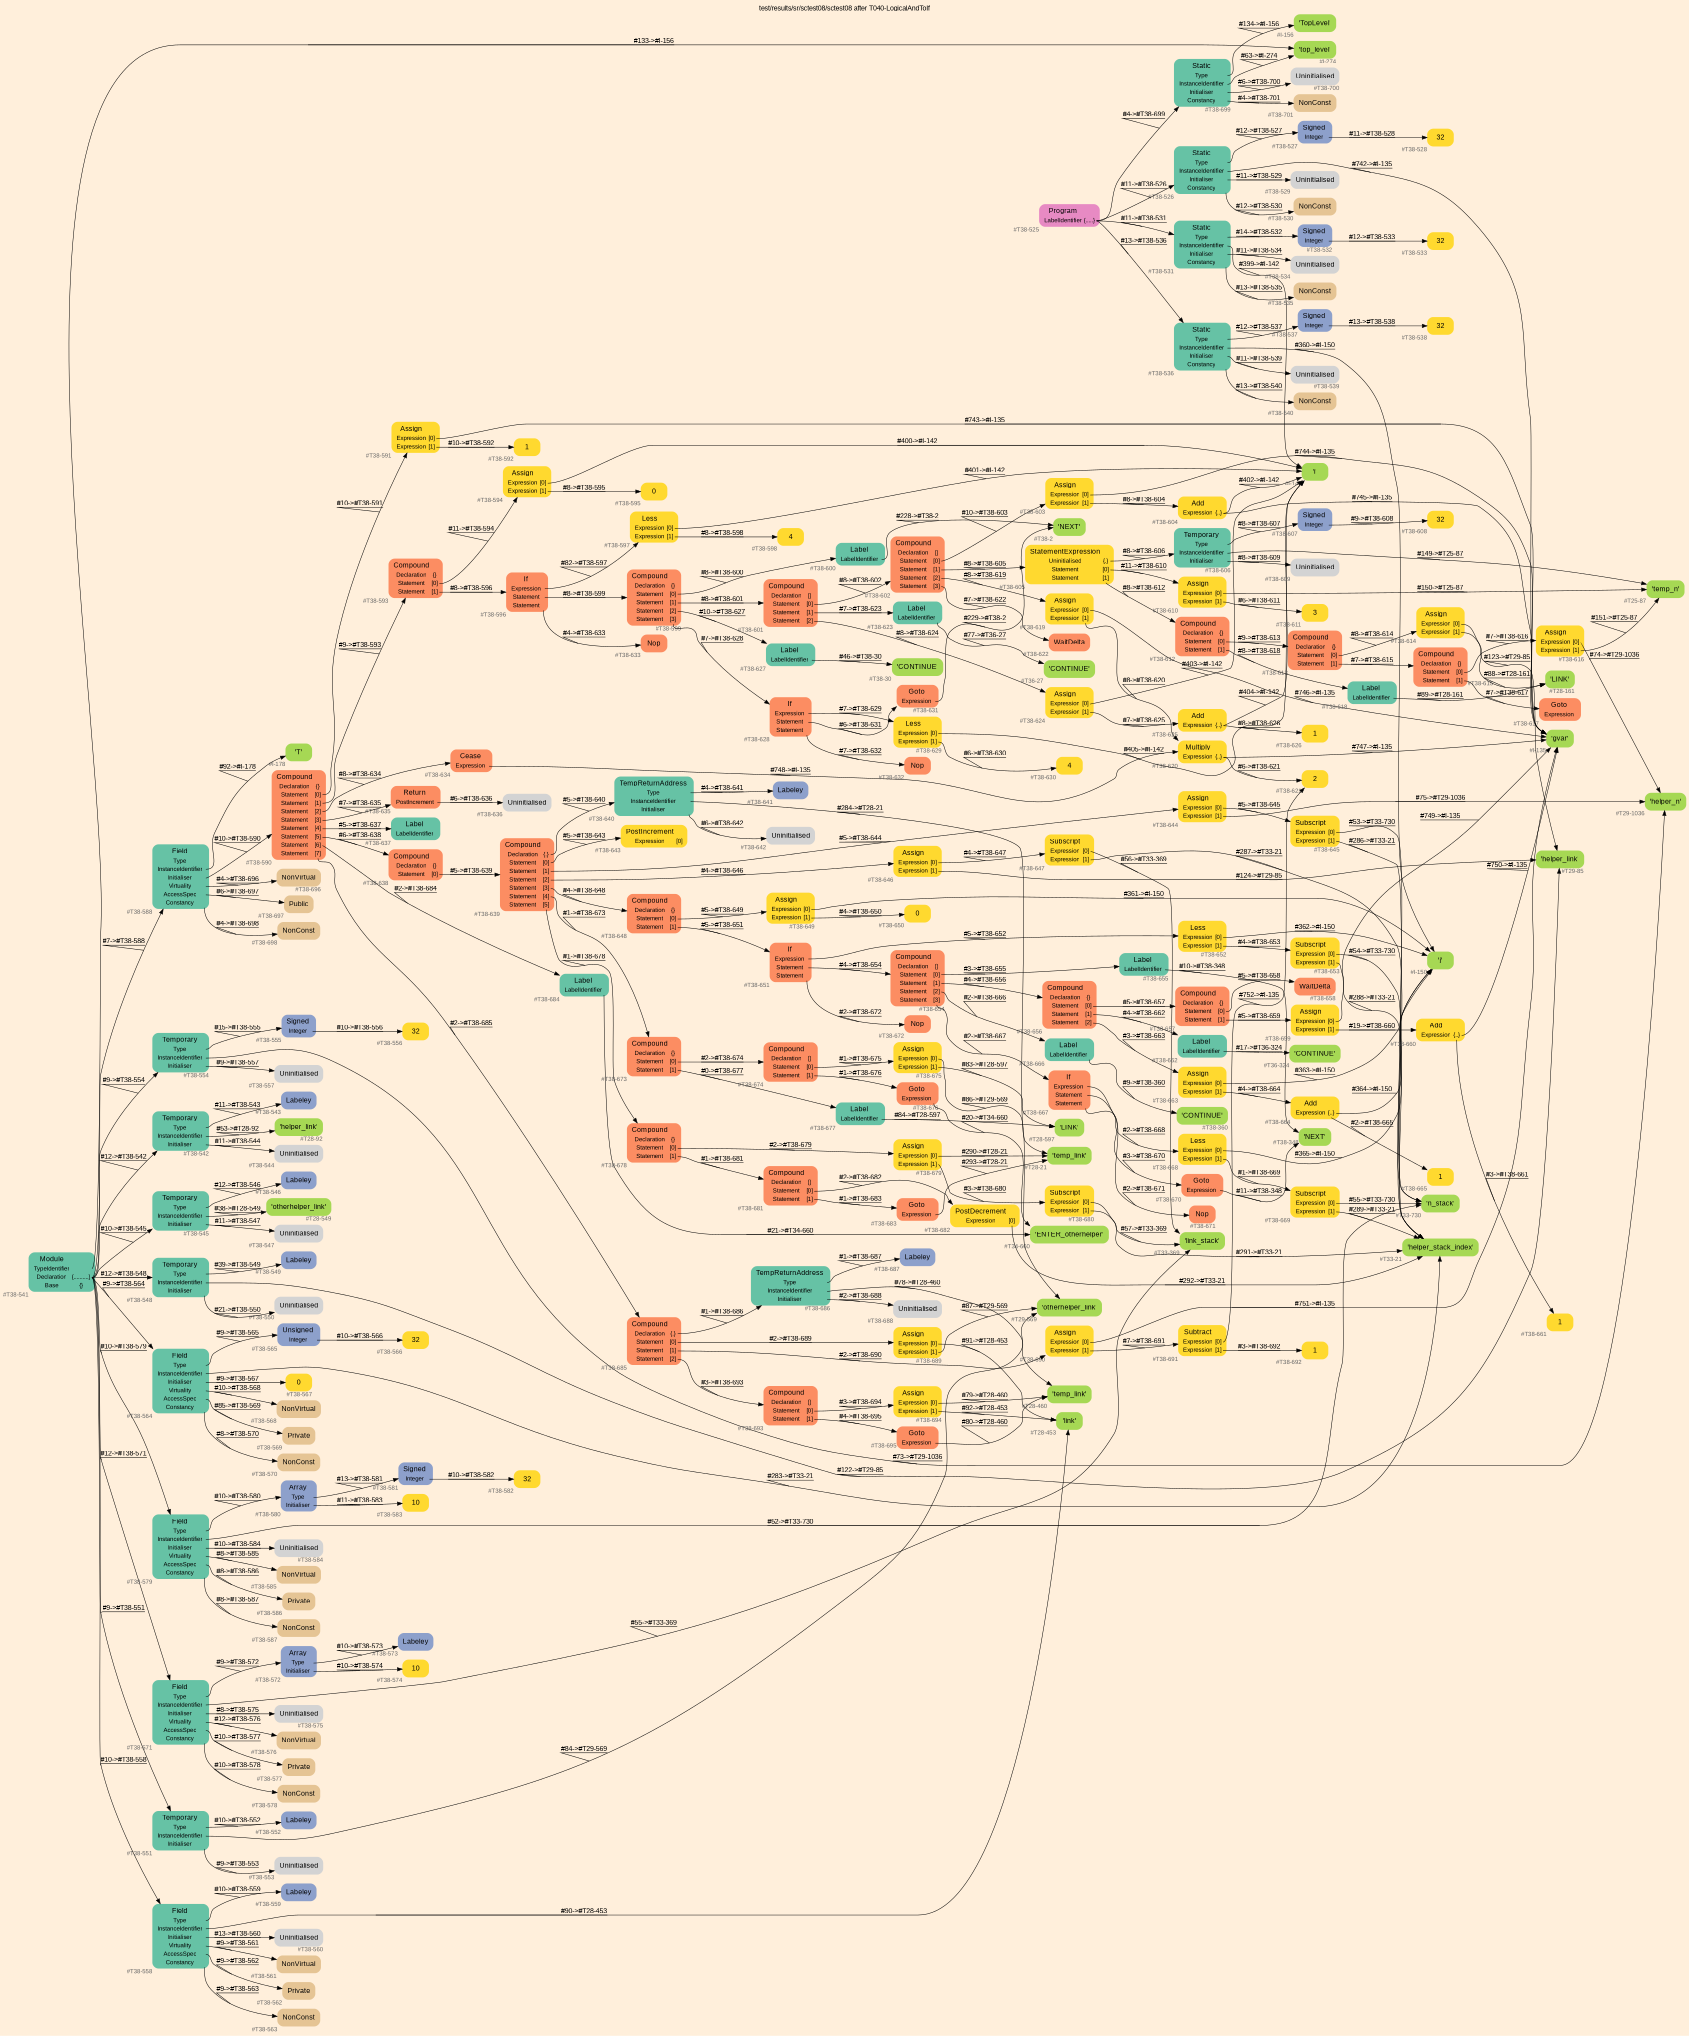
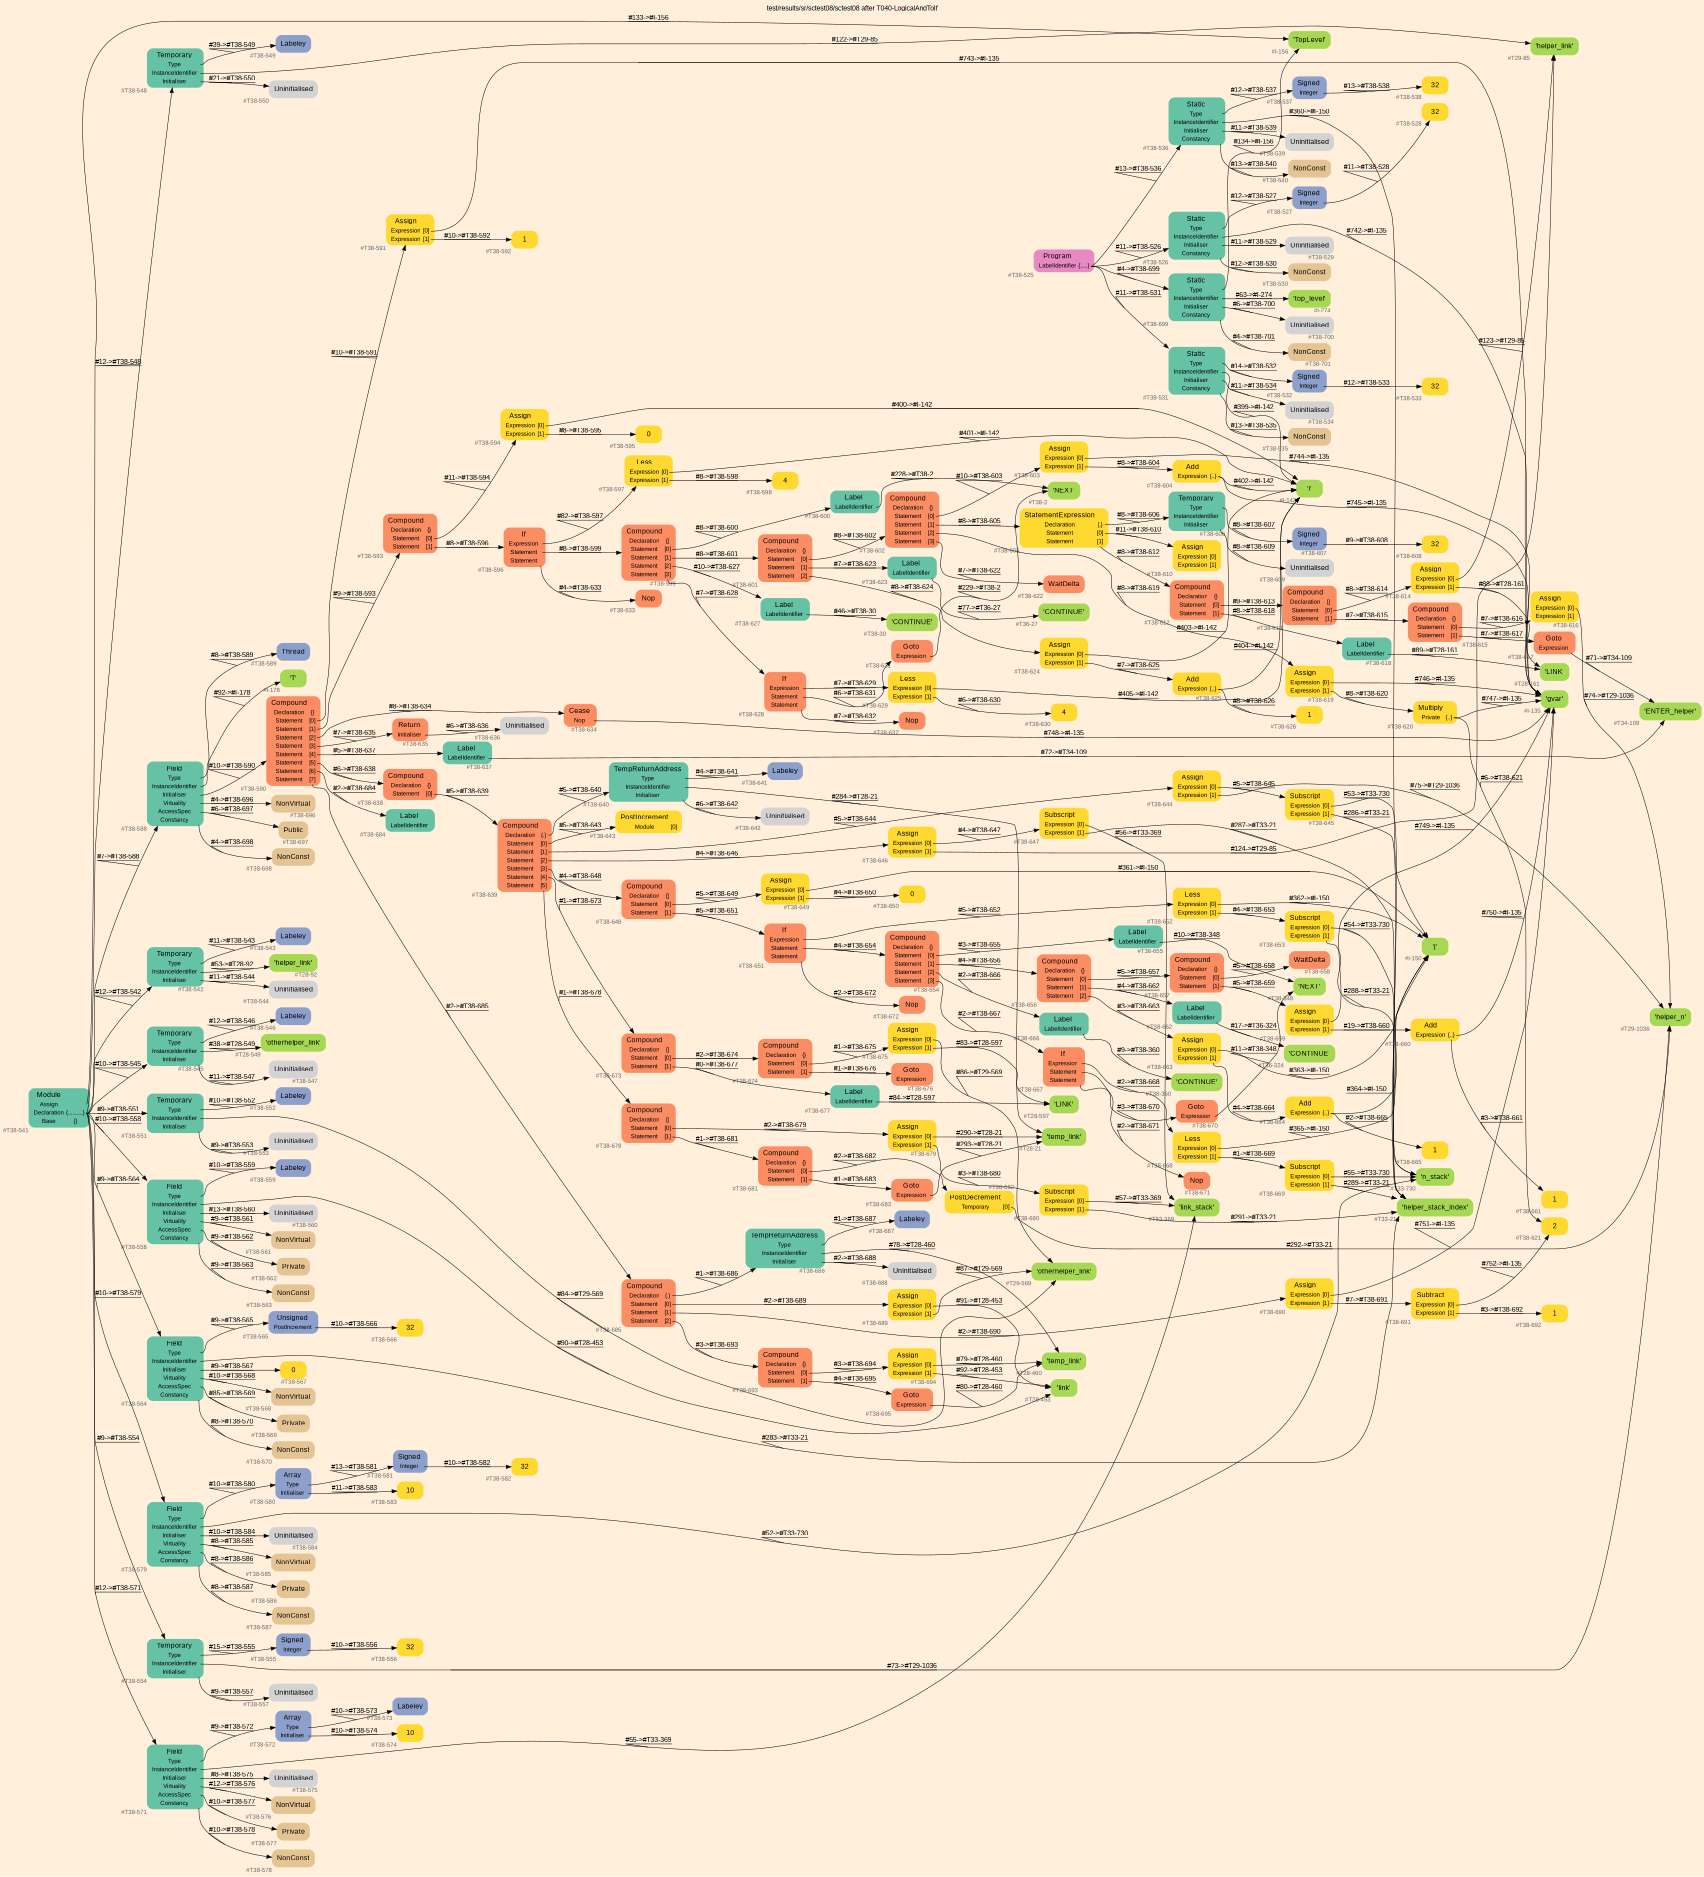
edge "Module" -> "'top_level'": now "Module" -> "'TopLevel'"
node "StatementExpression": text "Uninitialised" -> "Declaration"
node "'temp_n'": removed
node "3": removed
node "Thread": added
node "'ENTER_helper'": added
node "Multiply": text "Expression" -> "Private"
node "Cease": text "Expression" -> "Nop"
edge "Cease" -> "Multiply": now "Cease" -> "'gvar'"
node "Return": text "PostIncrement" -> "Initialiser"
node "PostIncrement": text "Expression" -> "Module"
node "PostDecrement": text "Expression" -> "Temporary"
node "'ENTER_otherhelper'": removed
node "Module": text "TypeIdentifier" -> "Assign"
edge "PostDecrement" -> "'helper_stack_index'": now "PostDecrement" -> "'helper_n'"
node "Unsigned": text "Integer" -> "PostIncrement"
